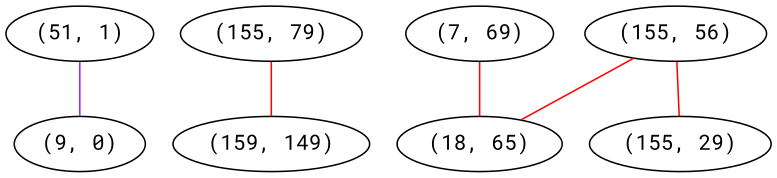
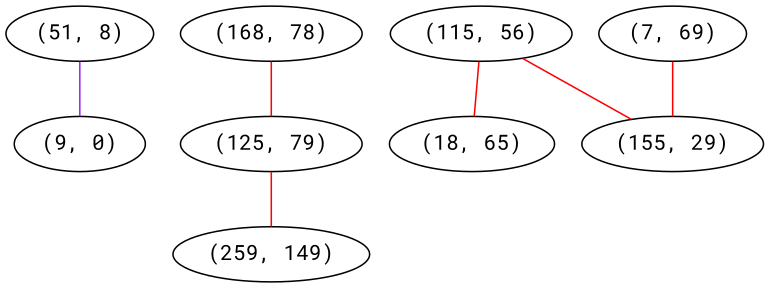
node "(51, 1)": label "(51, 1)" -> "(51, 8)"
node "(168, 78)": added
node "(155, 79)": label "(155, 79)" -> "(125, 79)"
node "(155, 56)": label "(155, 56)" -> "(115, 56)"
edge "(7, 69)" -- "(18, 65)": now "(7, 69)" -- "(155, 29)"
node "(159, 149)": label "(159, 149)" -> "(259, 149)"
